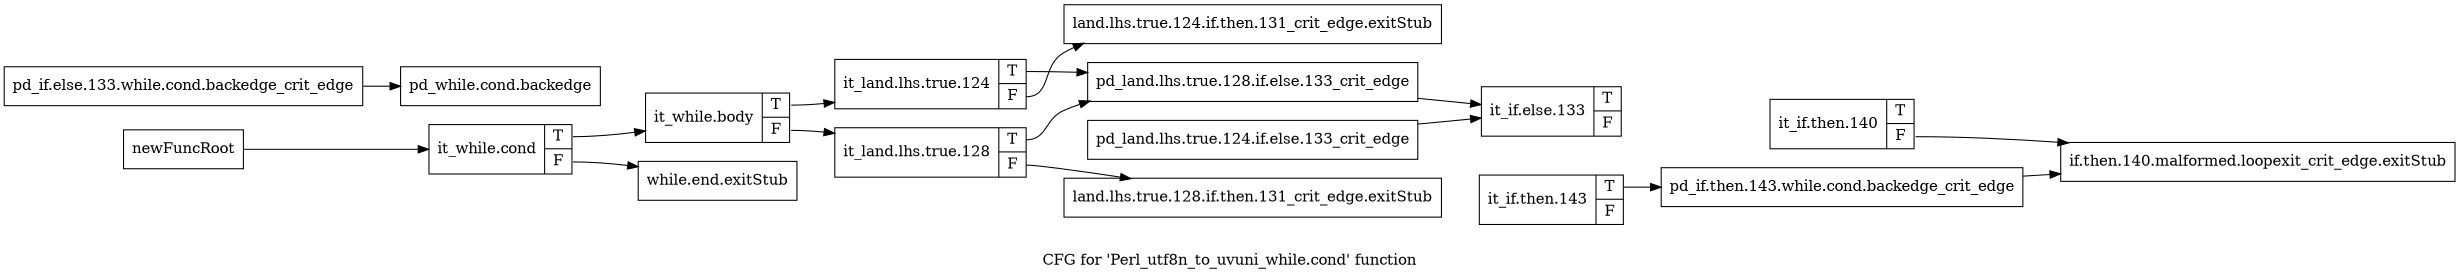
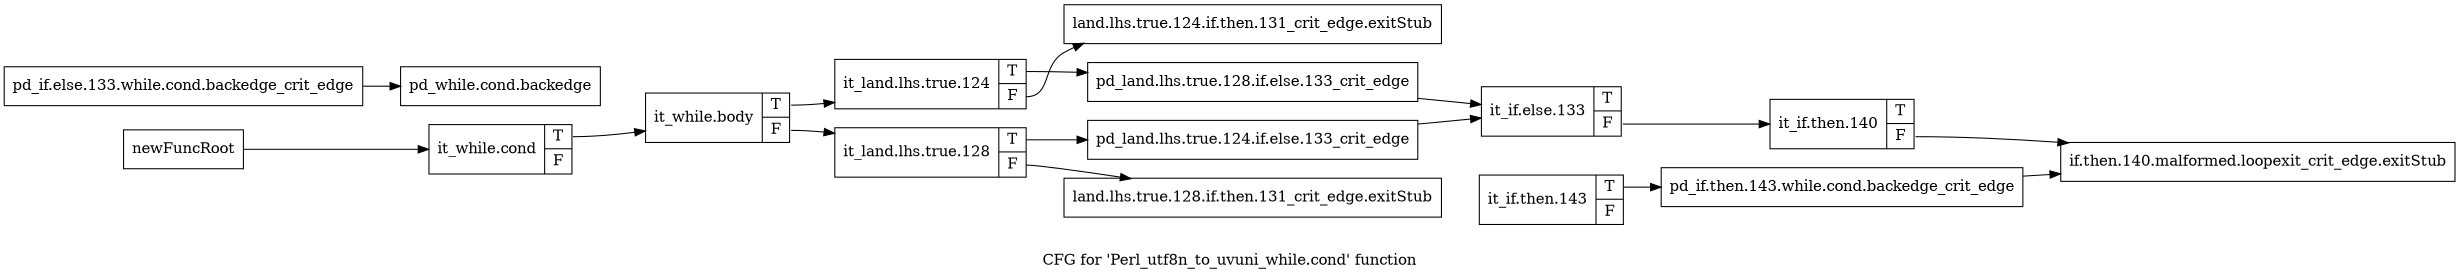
edge "it_land.lhs.true.128" -> "pd_land.lhs.true.128.if.else.133_crit_edge": now "it_land.lhs.true.128" -> "pd_land.lhs.true.124.if.else.133_crit_edge"
edge "it_if.else.133" -> "it_if.then.140": added
node "while.end.exitStub": removed
